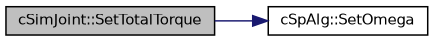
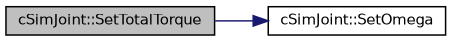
node "cSpAlg::SetOmega": label "cSpAlg::SetOmega" -> "cSimJoint::SetOmega"
